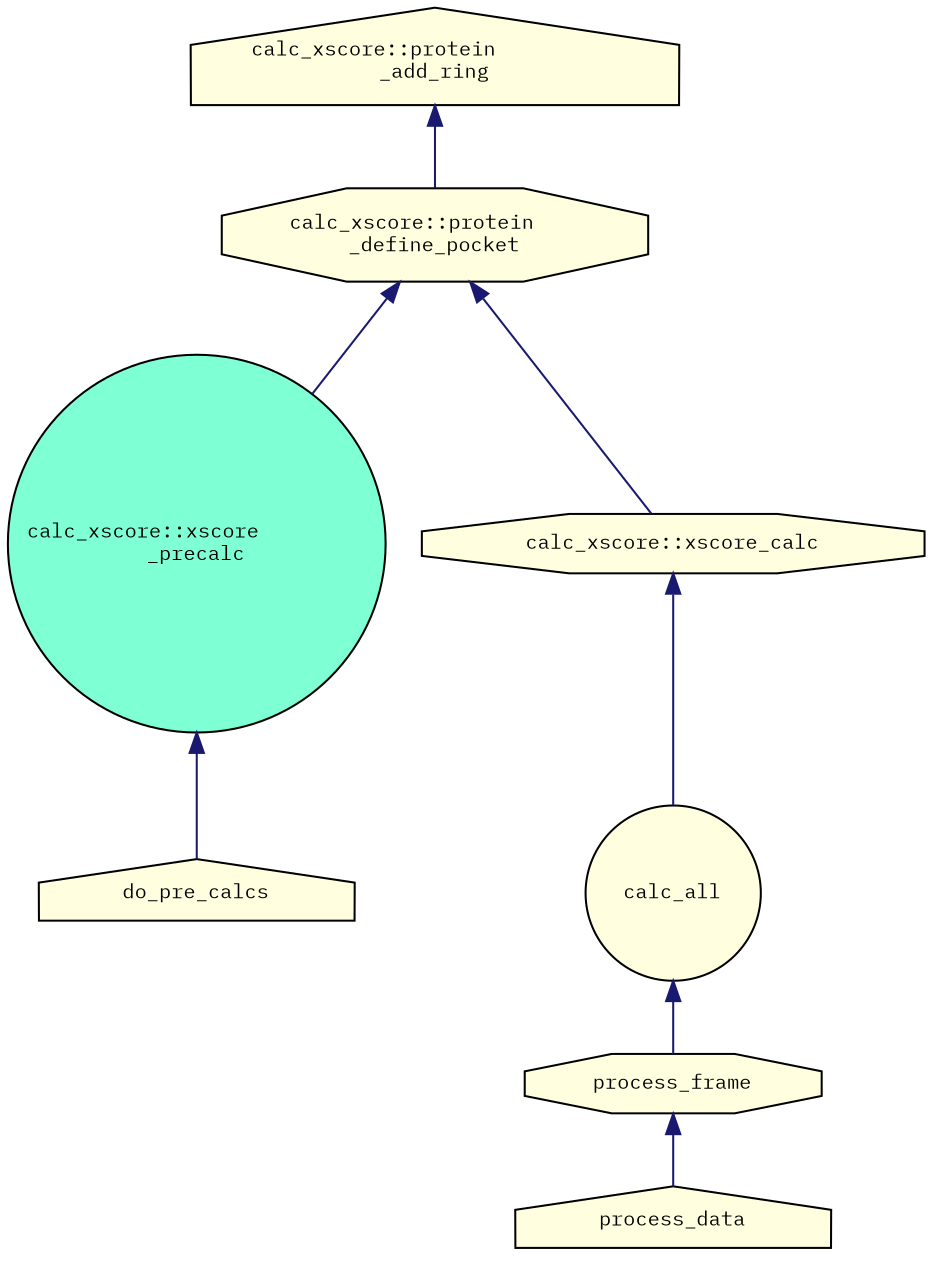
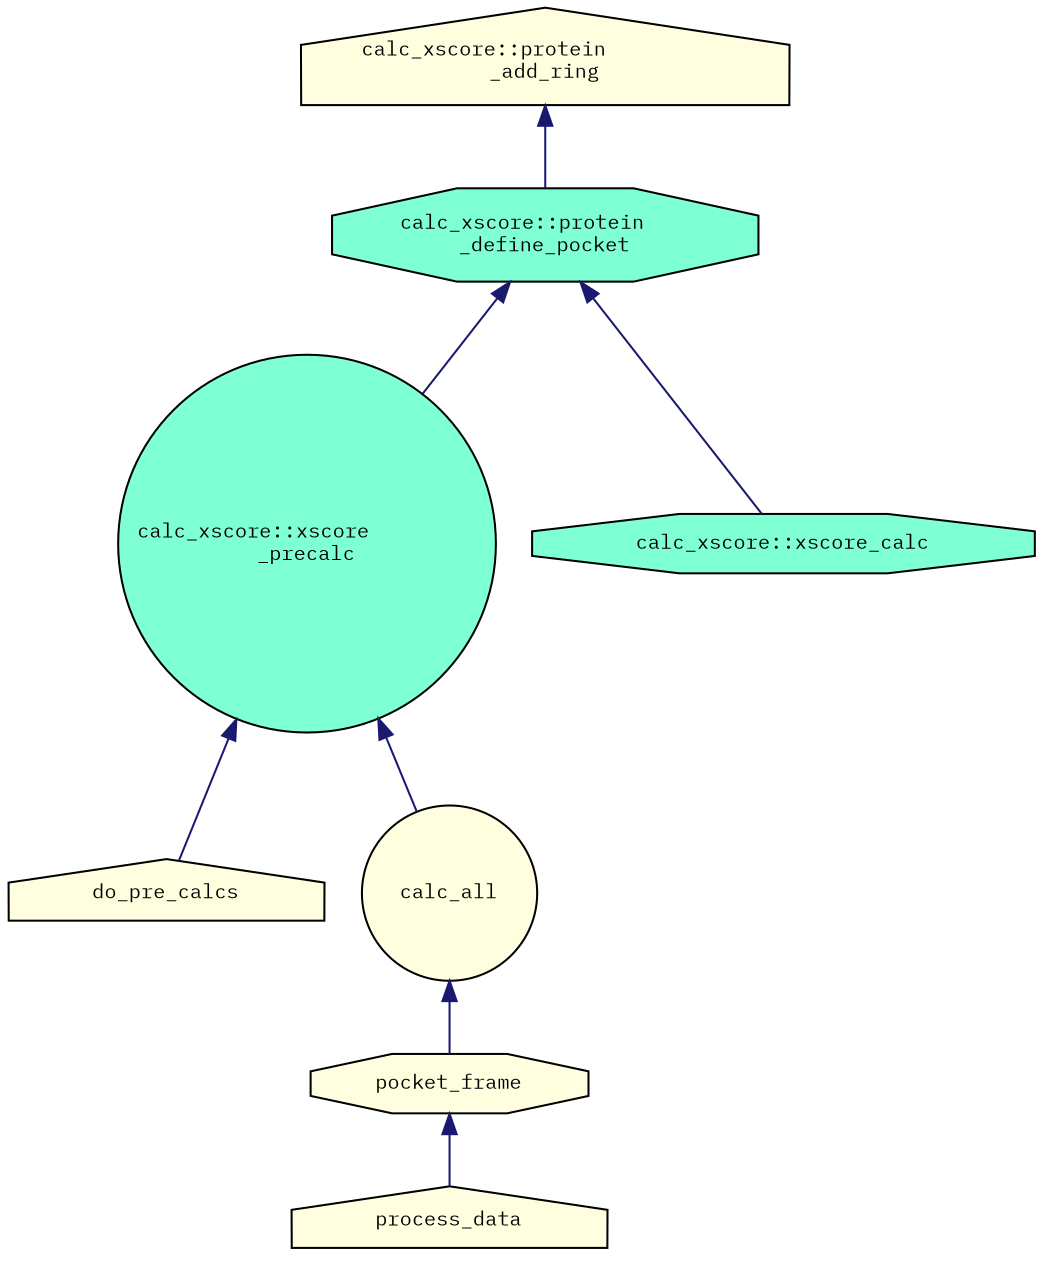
node "calc_xscore::protein _define_pocket": fillcolor lightyellow -> aquamarine
node "calc_xscore::xscore_calc": fillcolor lightyellow -> aquamarine
edge "calc_all" -> "calc_xscore::xscore_calc": now "calc_all" -> "calc_xscore::xscore _precalc"
node "process_frame": label "process_frame" -> "pocket_frame"
